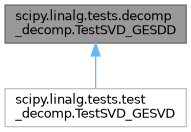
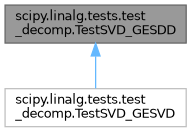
node "scipy.linalg.tests.decomp _decomp.TestSVD_GESDD": label "scipy.linalg.tests.decomp _decomp.TestSVD_GESDD" -> "scipy.linalg.tests.test _decomp.TestSVD_GESDD"
